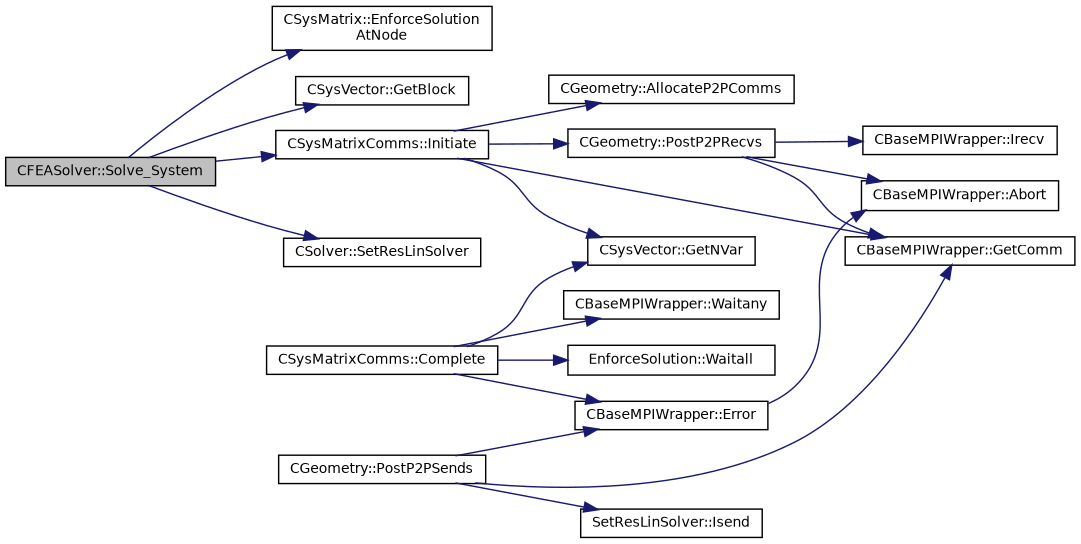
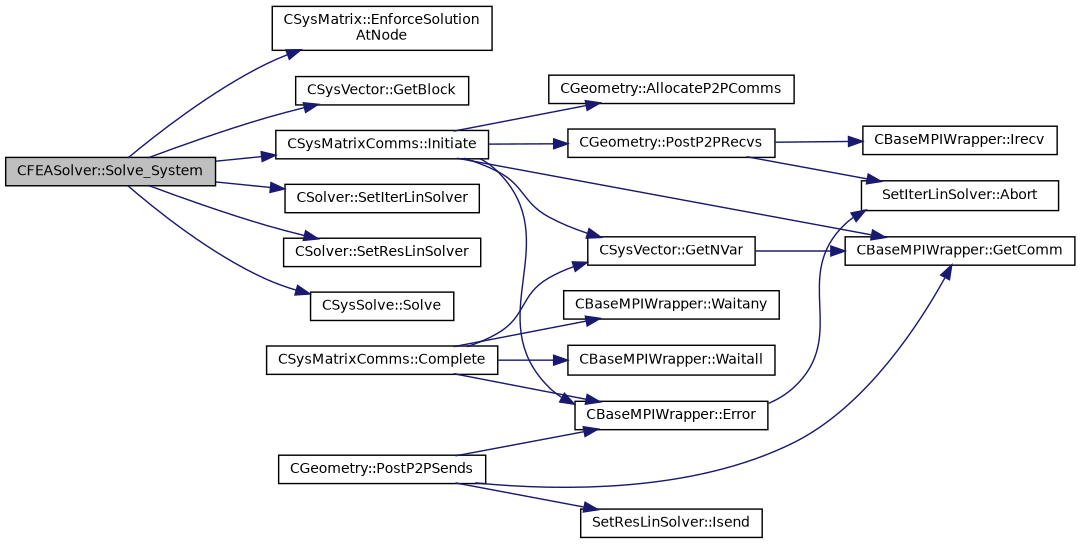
edge "CGeometry::PostP2PRecvs" -> "CBaseMPIWrapper::GetComm": now "CSysVector::GetNVar" -> "CBaseMPIWrapper::GetComm"
node "CBaseMPIWrapper::Abort": label "CBaseMPIWrapper::Abort" -> "SetIterLinSolver::Abort"
node "CSolver::SetIterLinSolver": added
edge "CSysMatrixComms::Initiate" -> "CBaseMPIWrapper::Error": added
node "CSysSolve::Solve": added
node "EnforceSolution::Waitall": label "EnforceSolution::Waitall" -> "CBaseMPIWrapper::Waitall"
